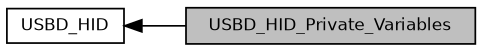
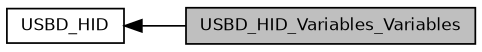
node "USBD_HID_Private_Variables": label "USBD_HID_Private_Variables" -> "USBD_HID_Variables_Variables"
